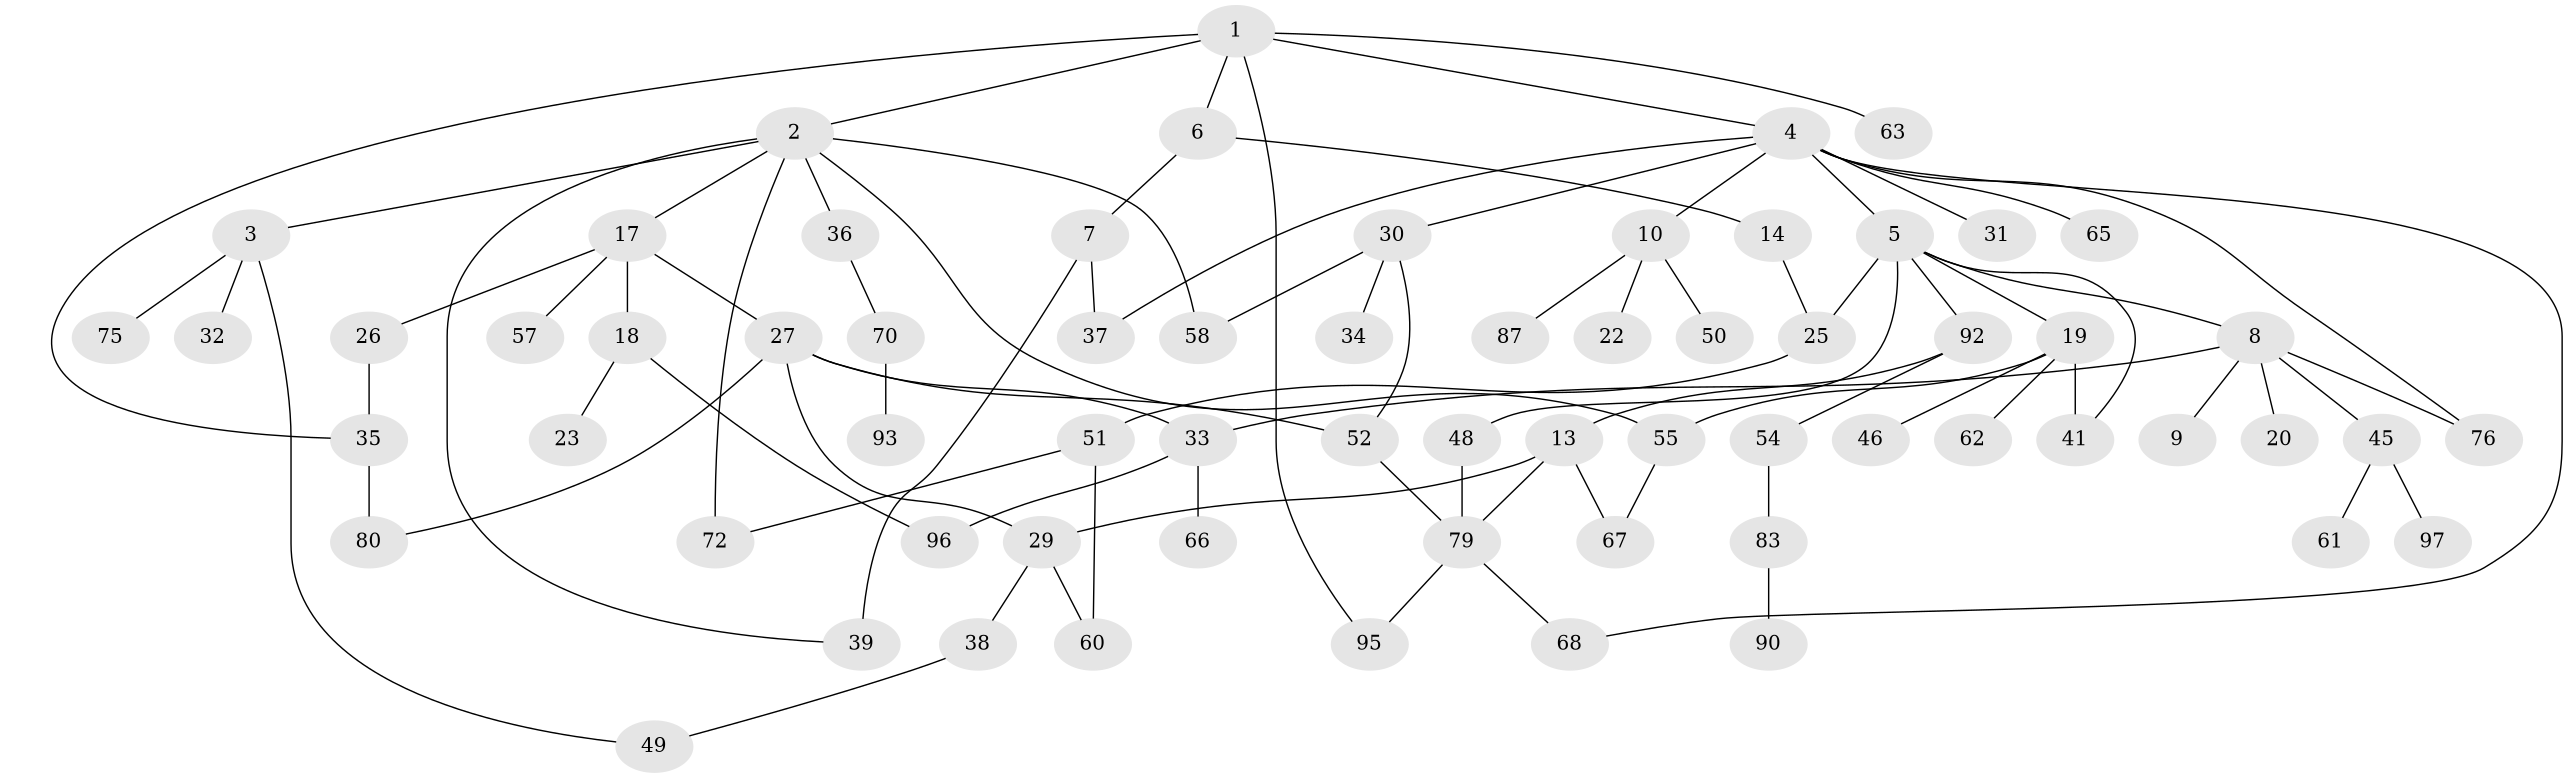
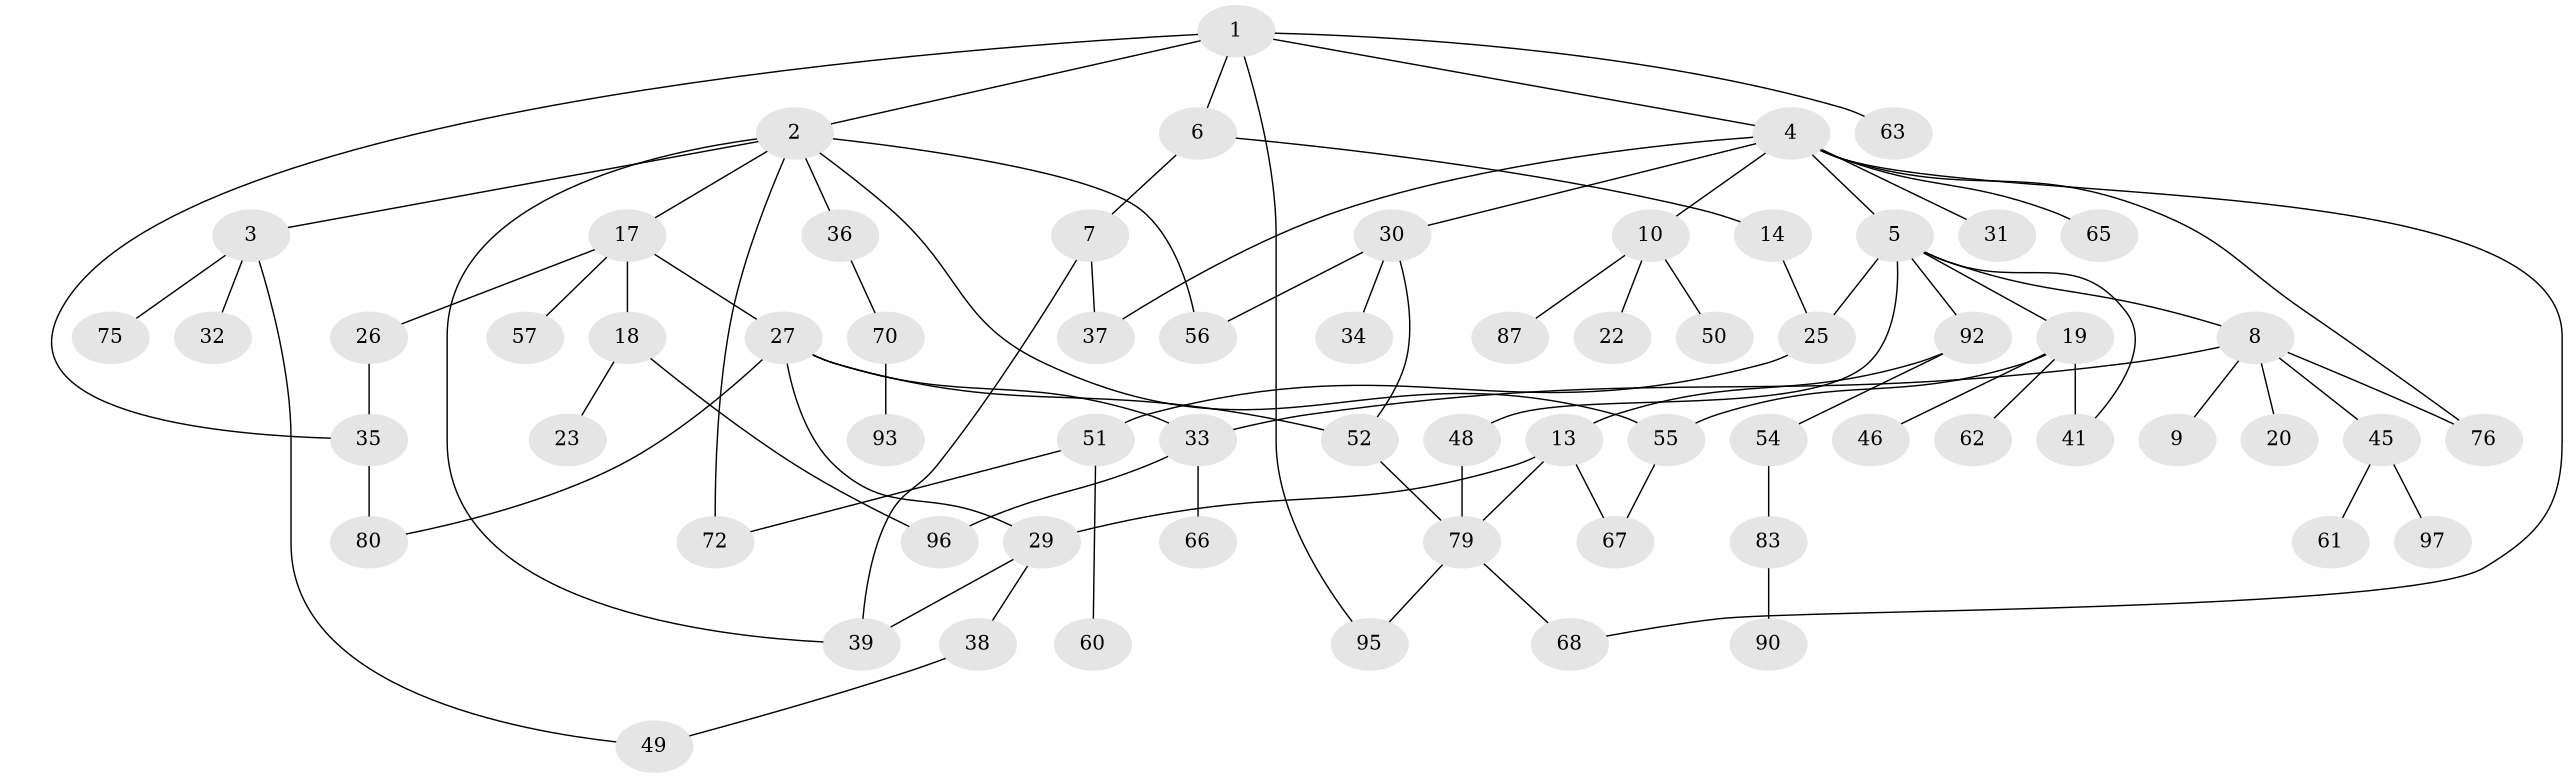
node "58": label "58" -> "56"
edge "29" -- "60": now "29" -- "39"
